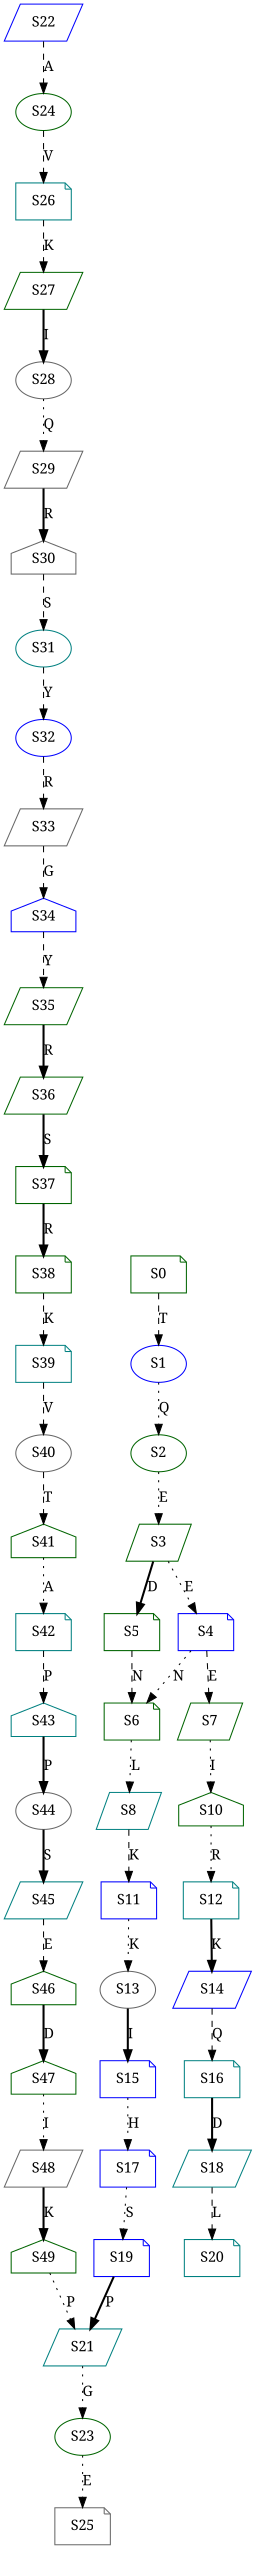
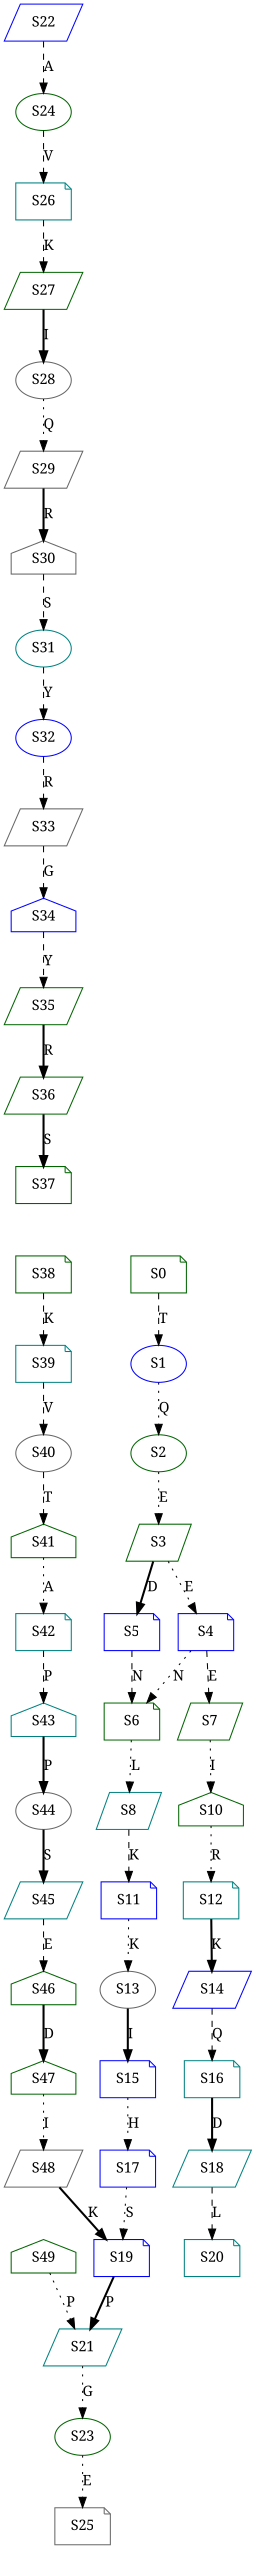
edge "S37" -> "S38": removed, label "R"
node "S5": color darkgreen -> blue
edge "S48" -> "S49": now "S48" -> "S19"
